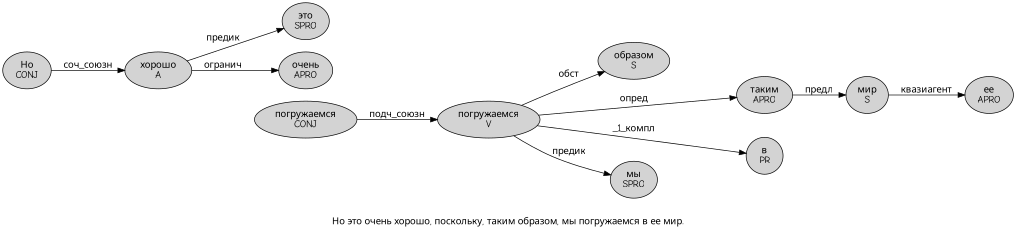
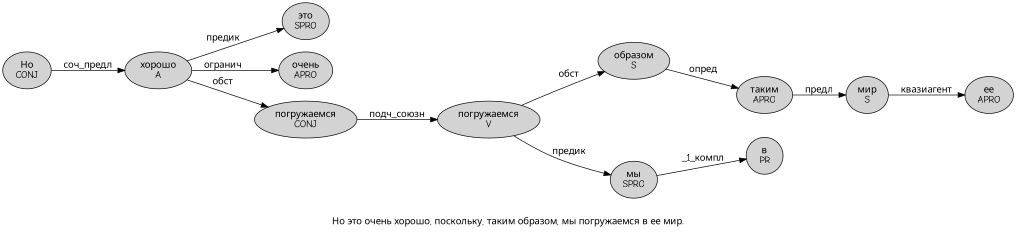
edge "Но CONJ" -> "хорошо A": label "соч_союзн" -> "соч_предл"
edge "хорошо A" -> "погружаемся CONJ": added, label "обст"
edge "погружаемся V" -> "таким APRO": now "образом S" -> "таким APRO"
edge "погружаемся V" -> "в PR": now "мы SPRO" -> "в PR"
